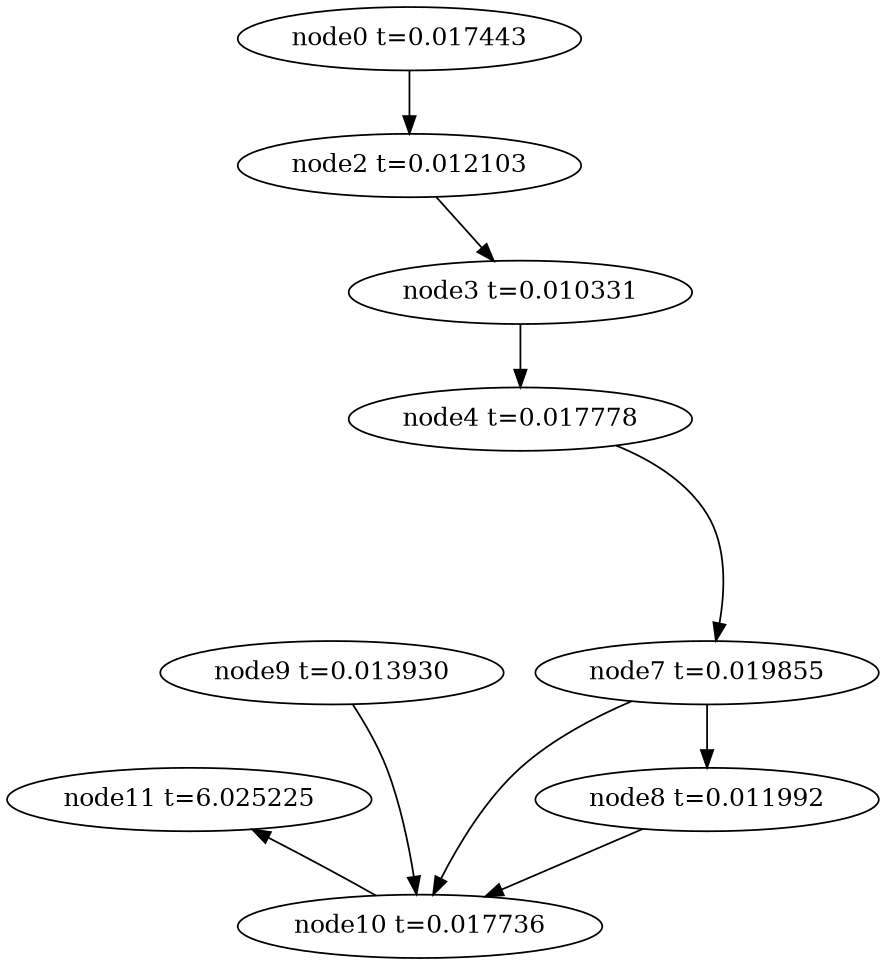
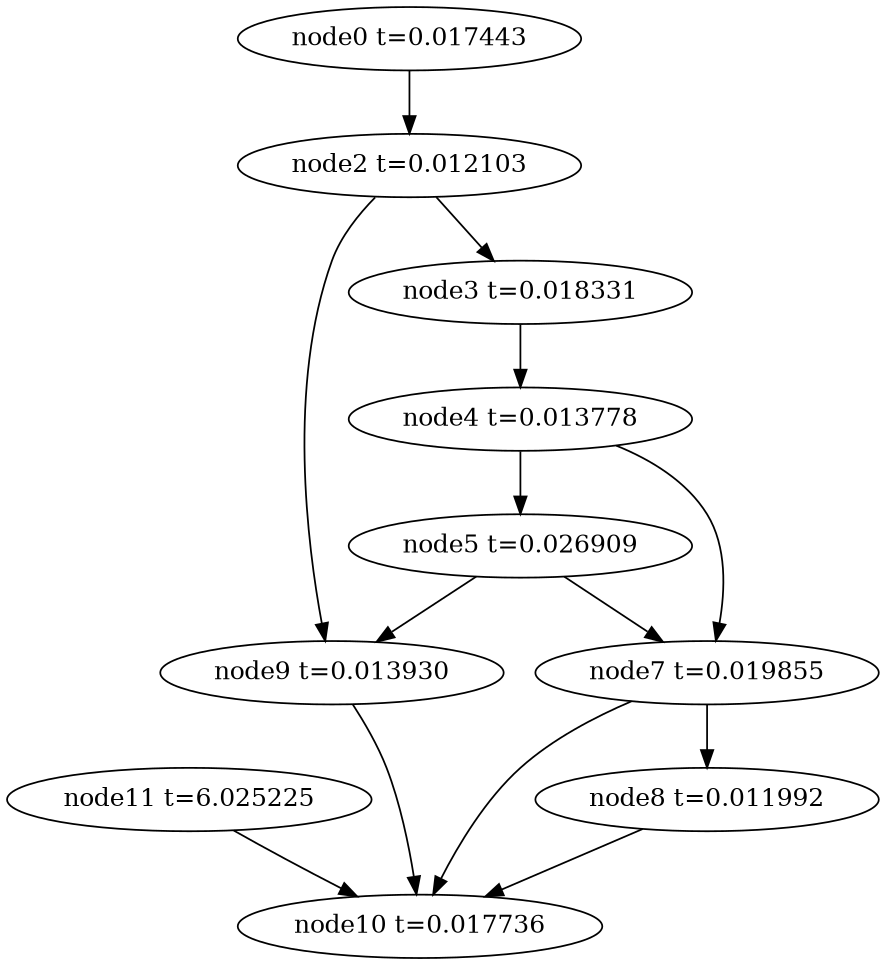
node "node3 t=0.010331": label "node3 t=0.010331" -> "node3 t=0.018331"
edge "node2 t=0.012103" -> "node9 t=0.013930": added
node "node4 t=0.017778": label "node4 t=0.017778" -> "node4 t=0.013778"
node "node5 t=0.026909": added
edge "node10 t=0.017736" -> "node11 t=6.025225": reversed
